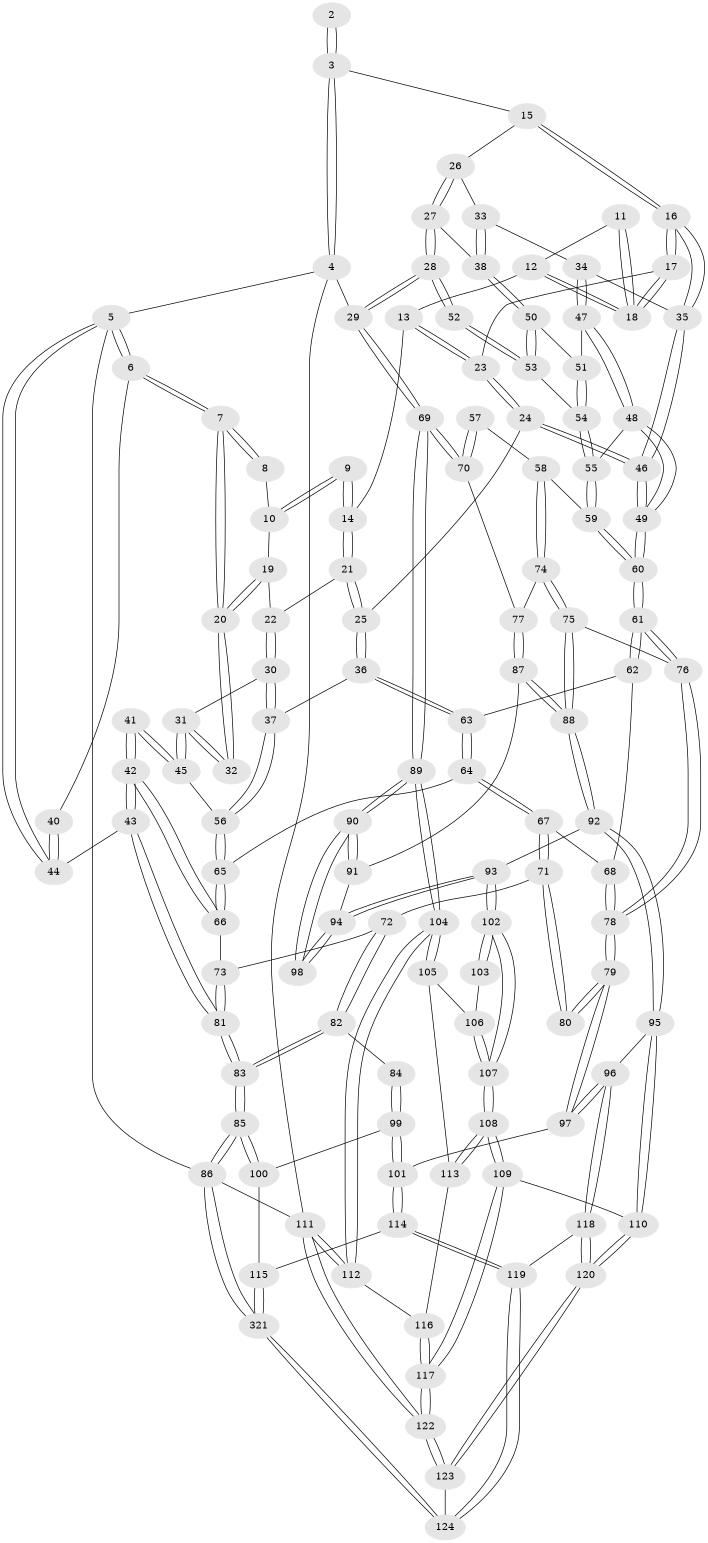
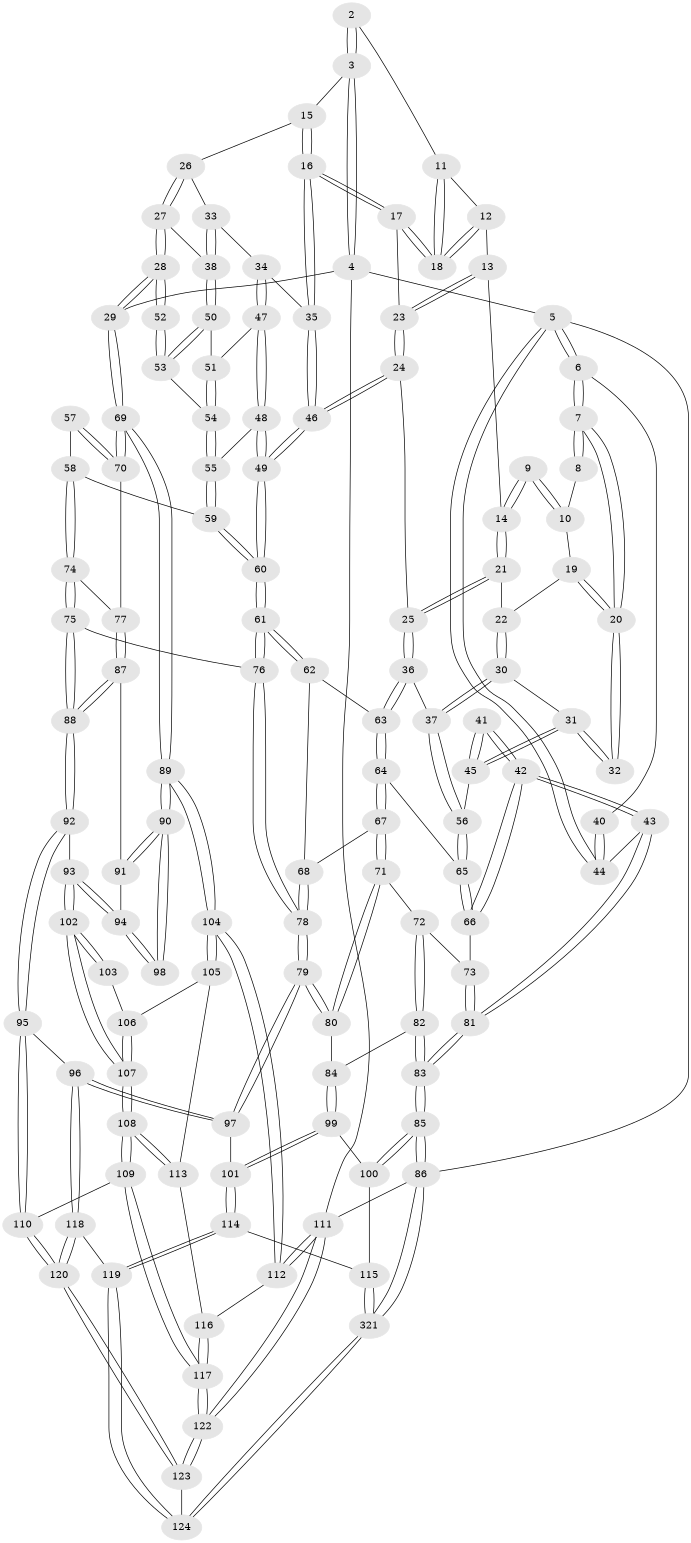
edge "2" -- "11": added
edge "80" -- "84": added
